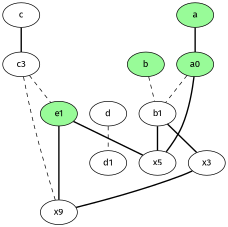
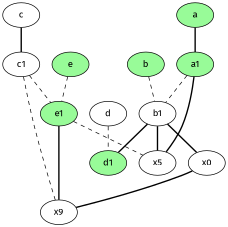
node "c3": label "c3" -> "c1"
node "e": added
node "a0": label "a0" -> "a1"
edge "e1" -- "x5": style bold -> dashed
edge "b1" -- "d1": added
node "d1": fillcolor white -> palegreen
node "x3": label "x3" -> "x0"
